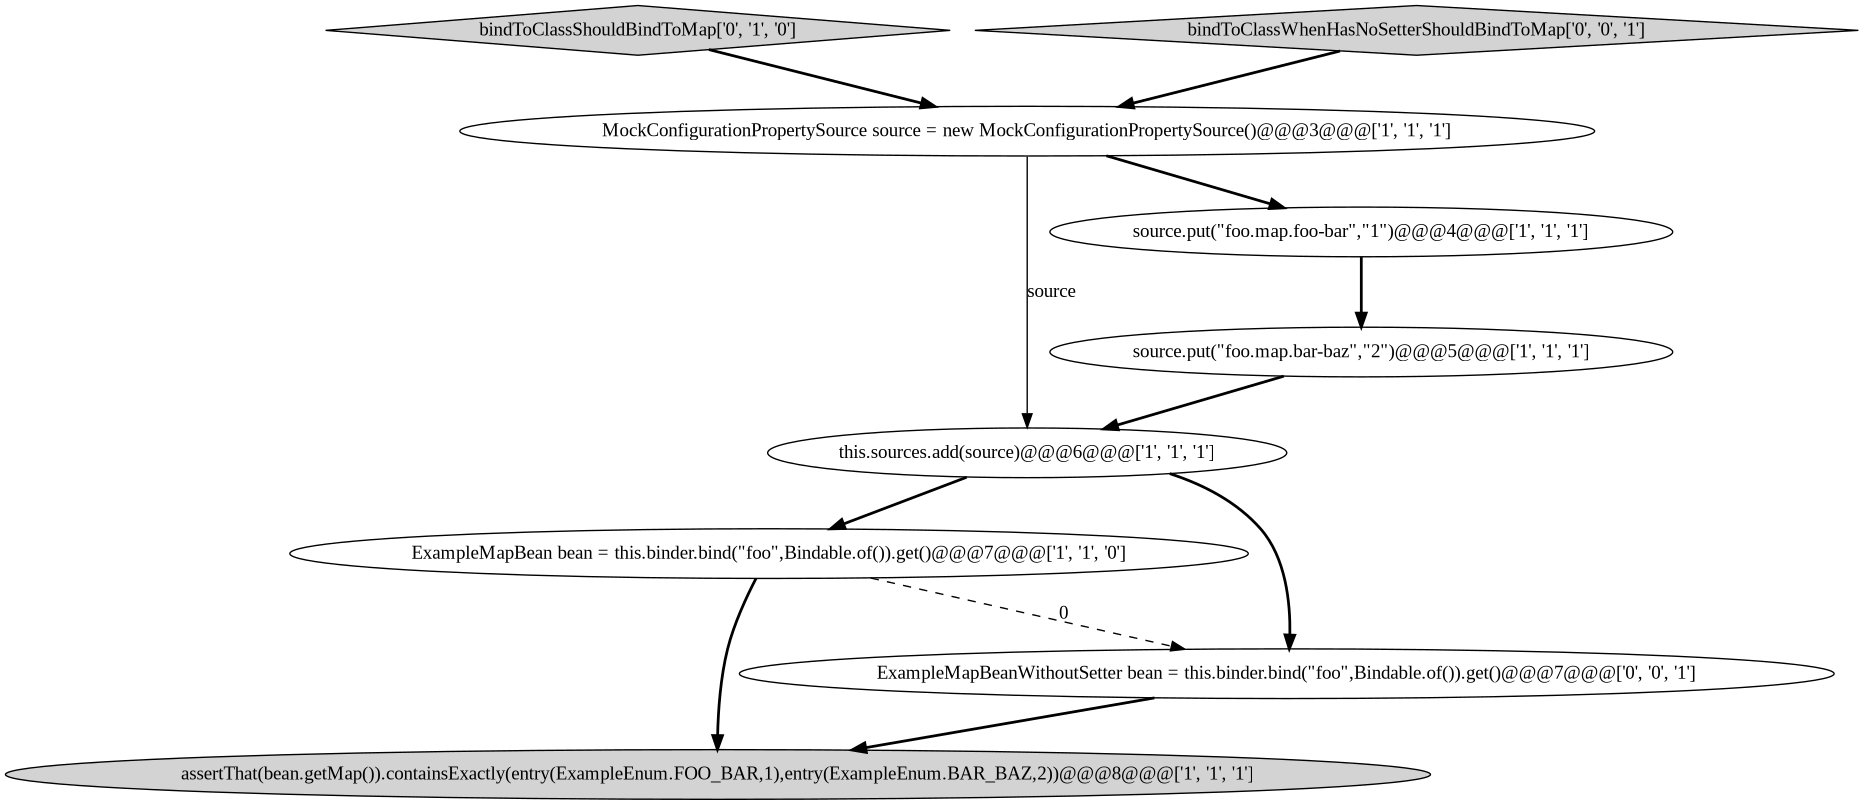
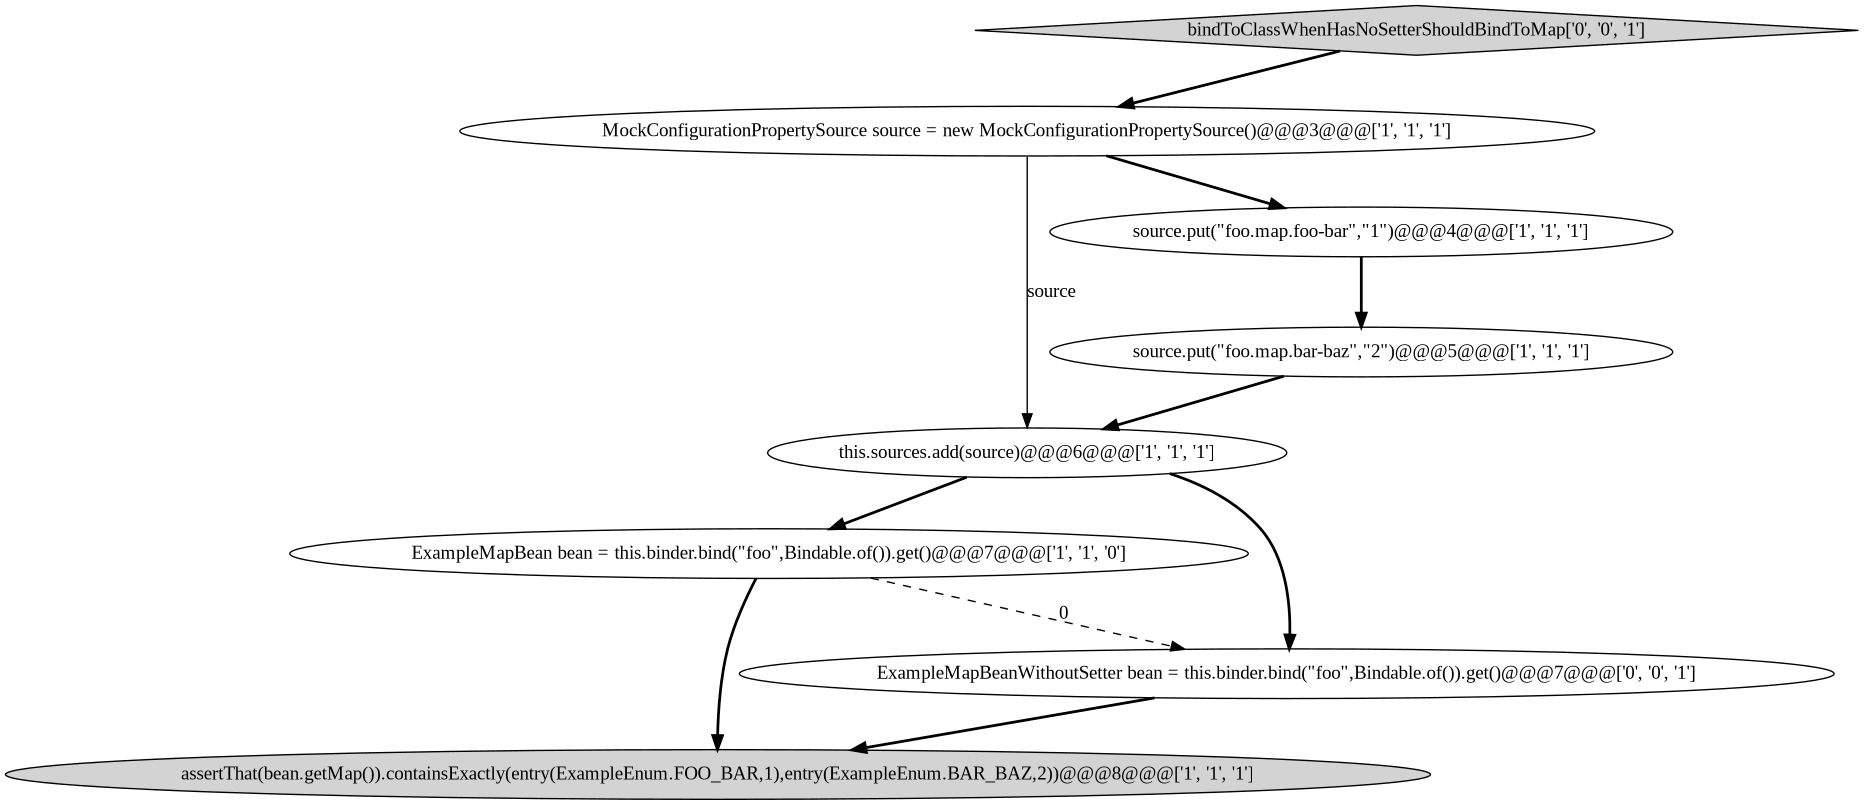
node "bindToClassShouldBindToMap['0', '1', '0']": removed
